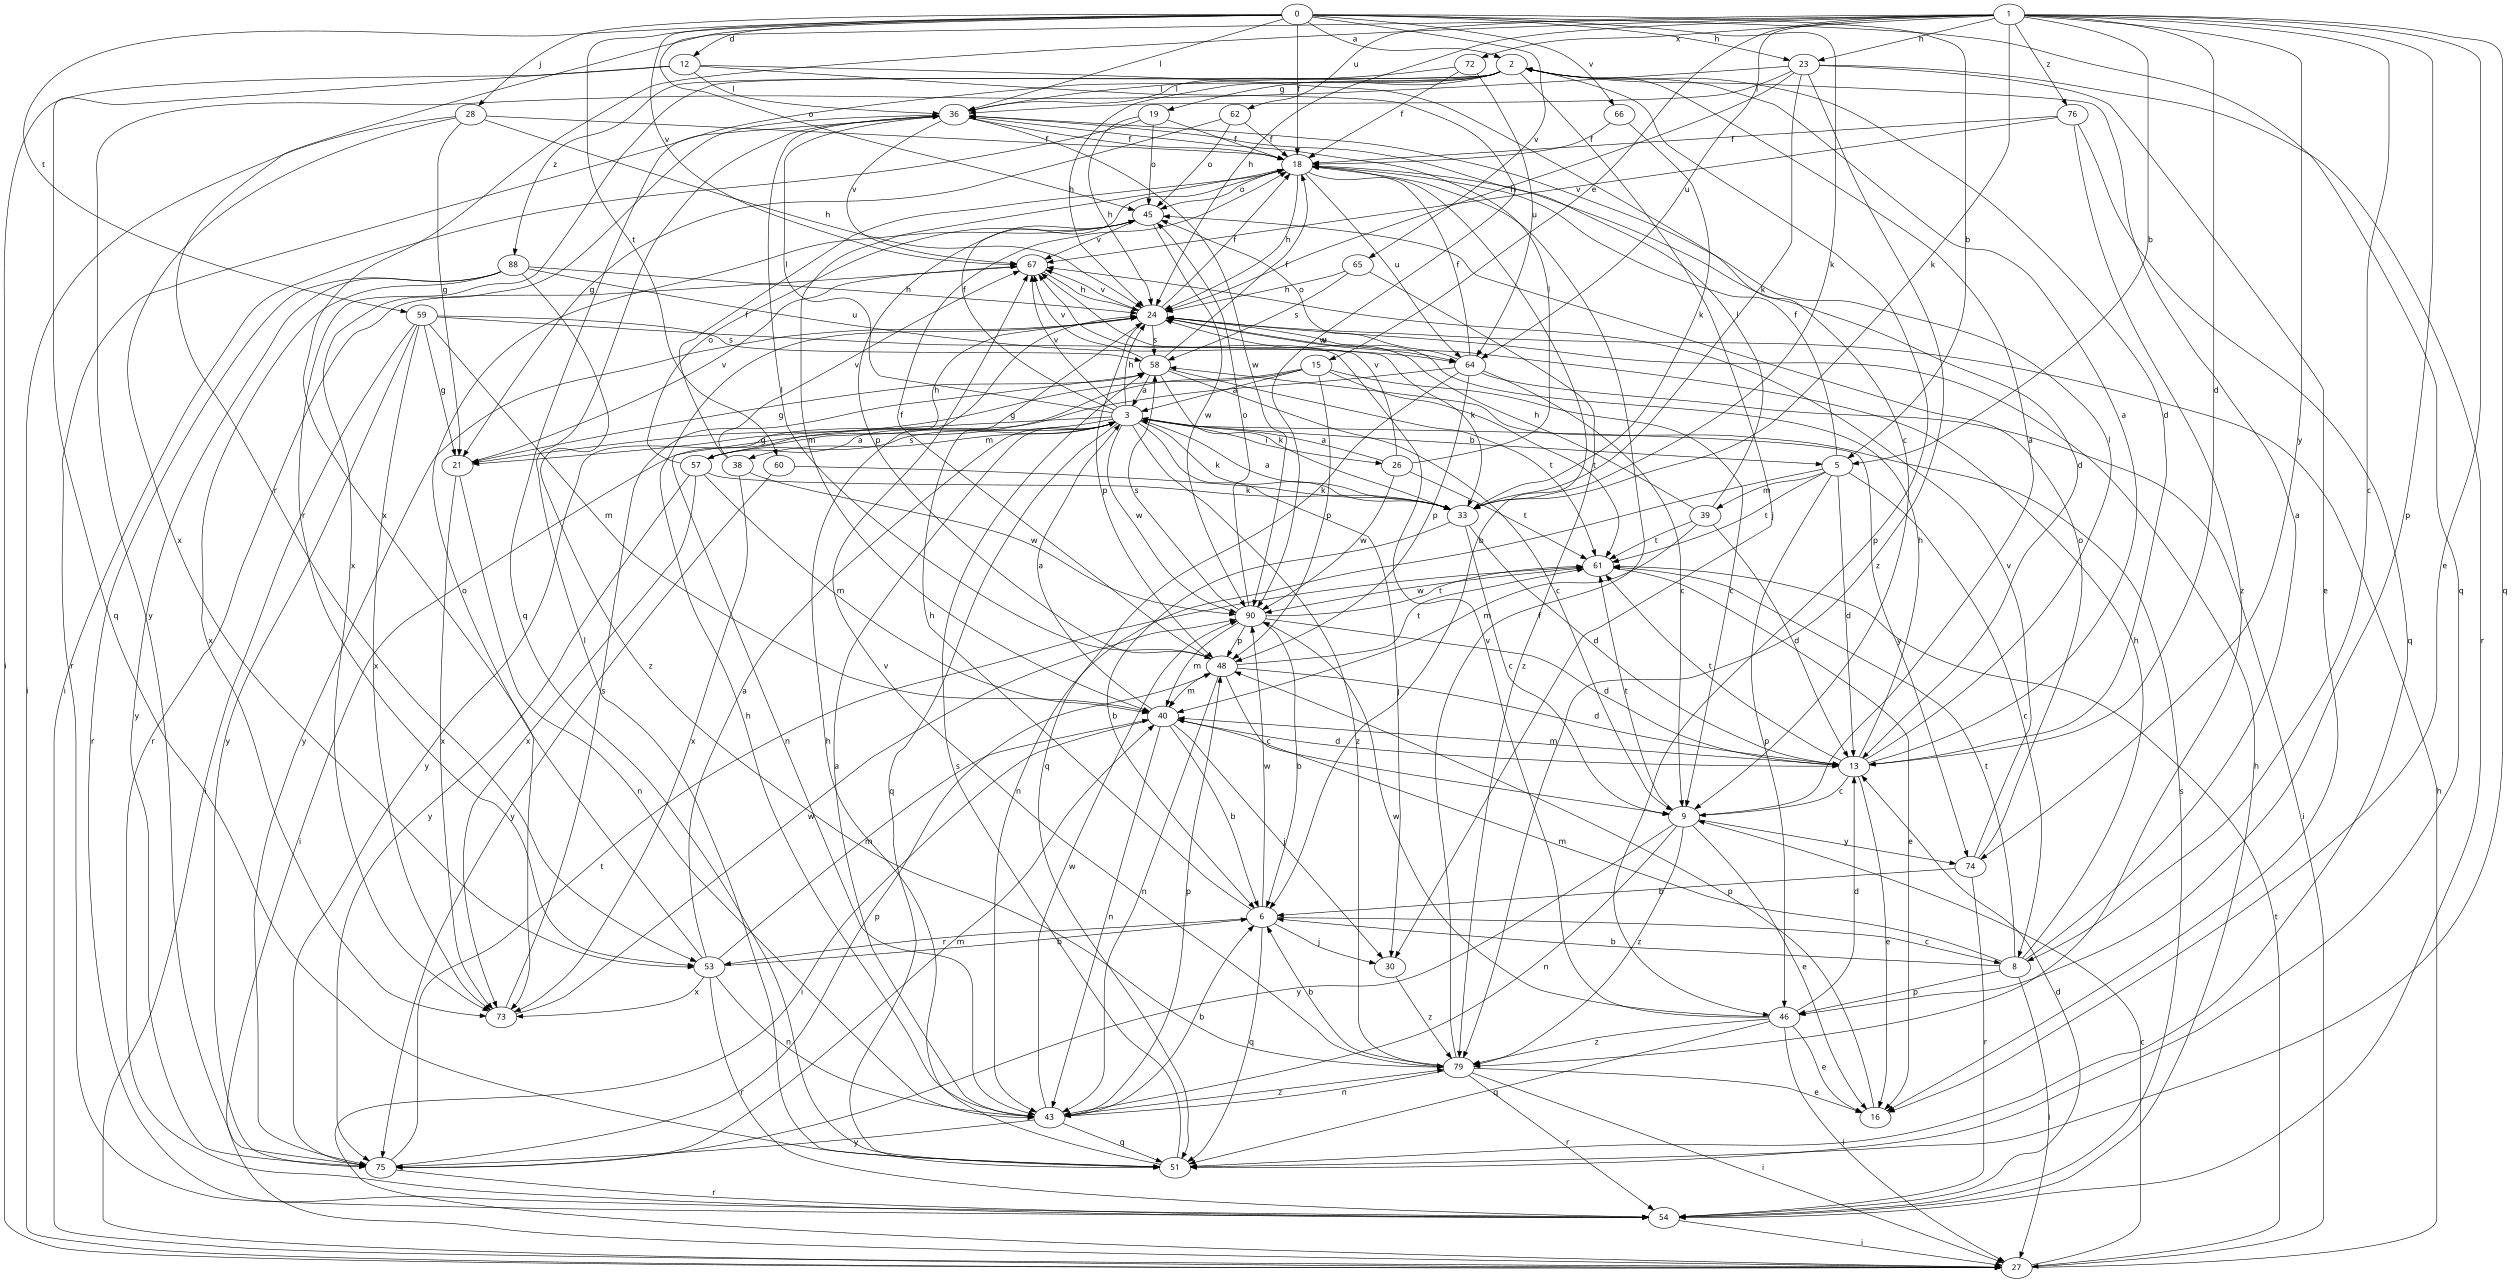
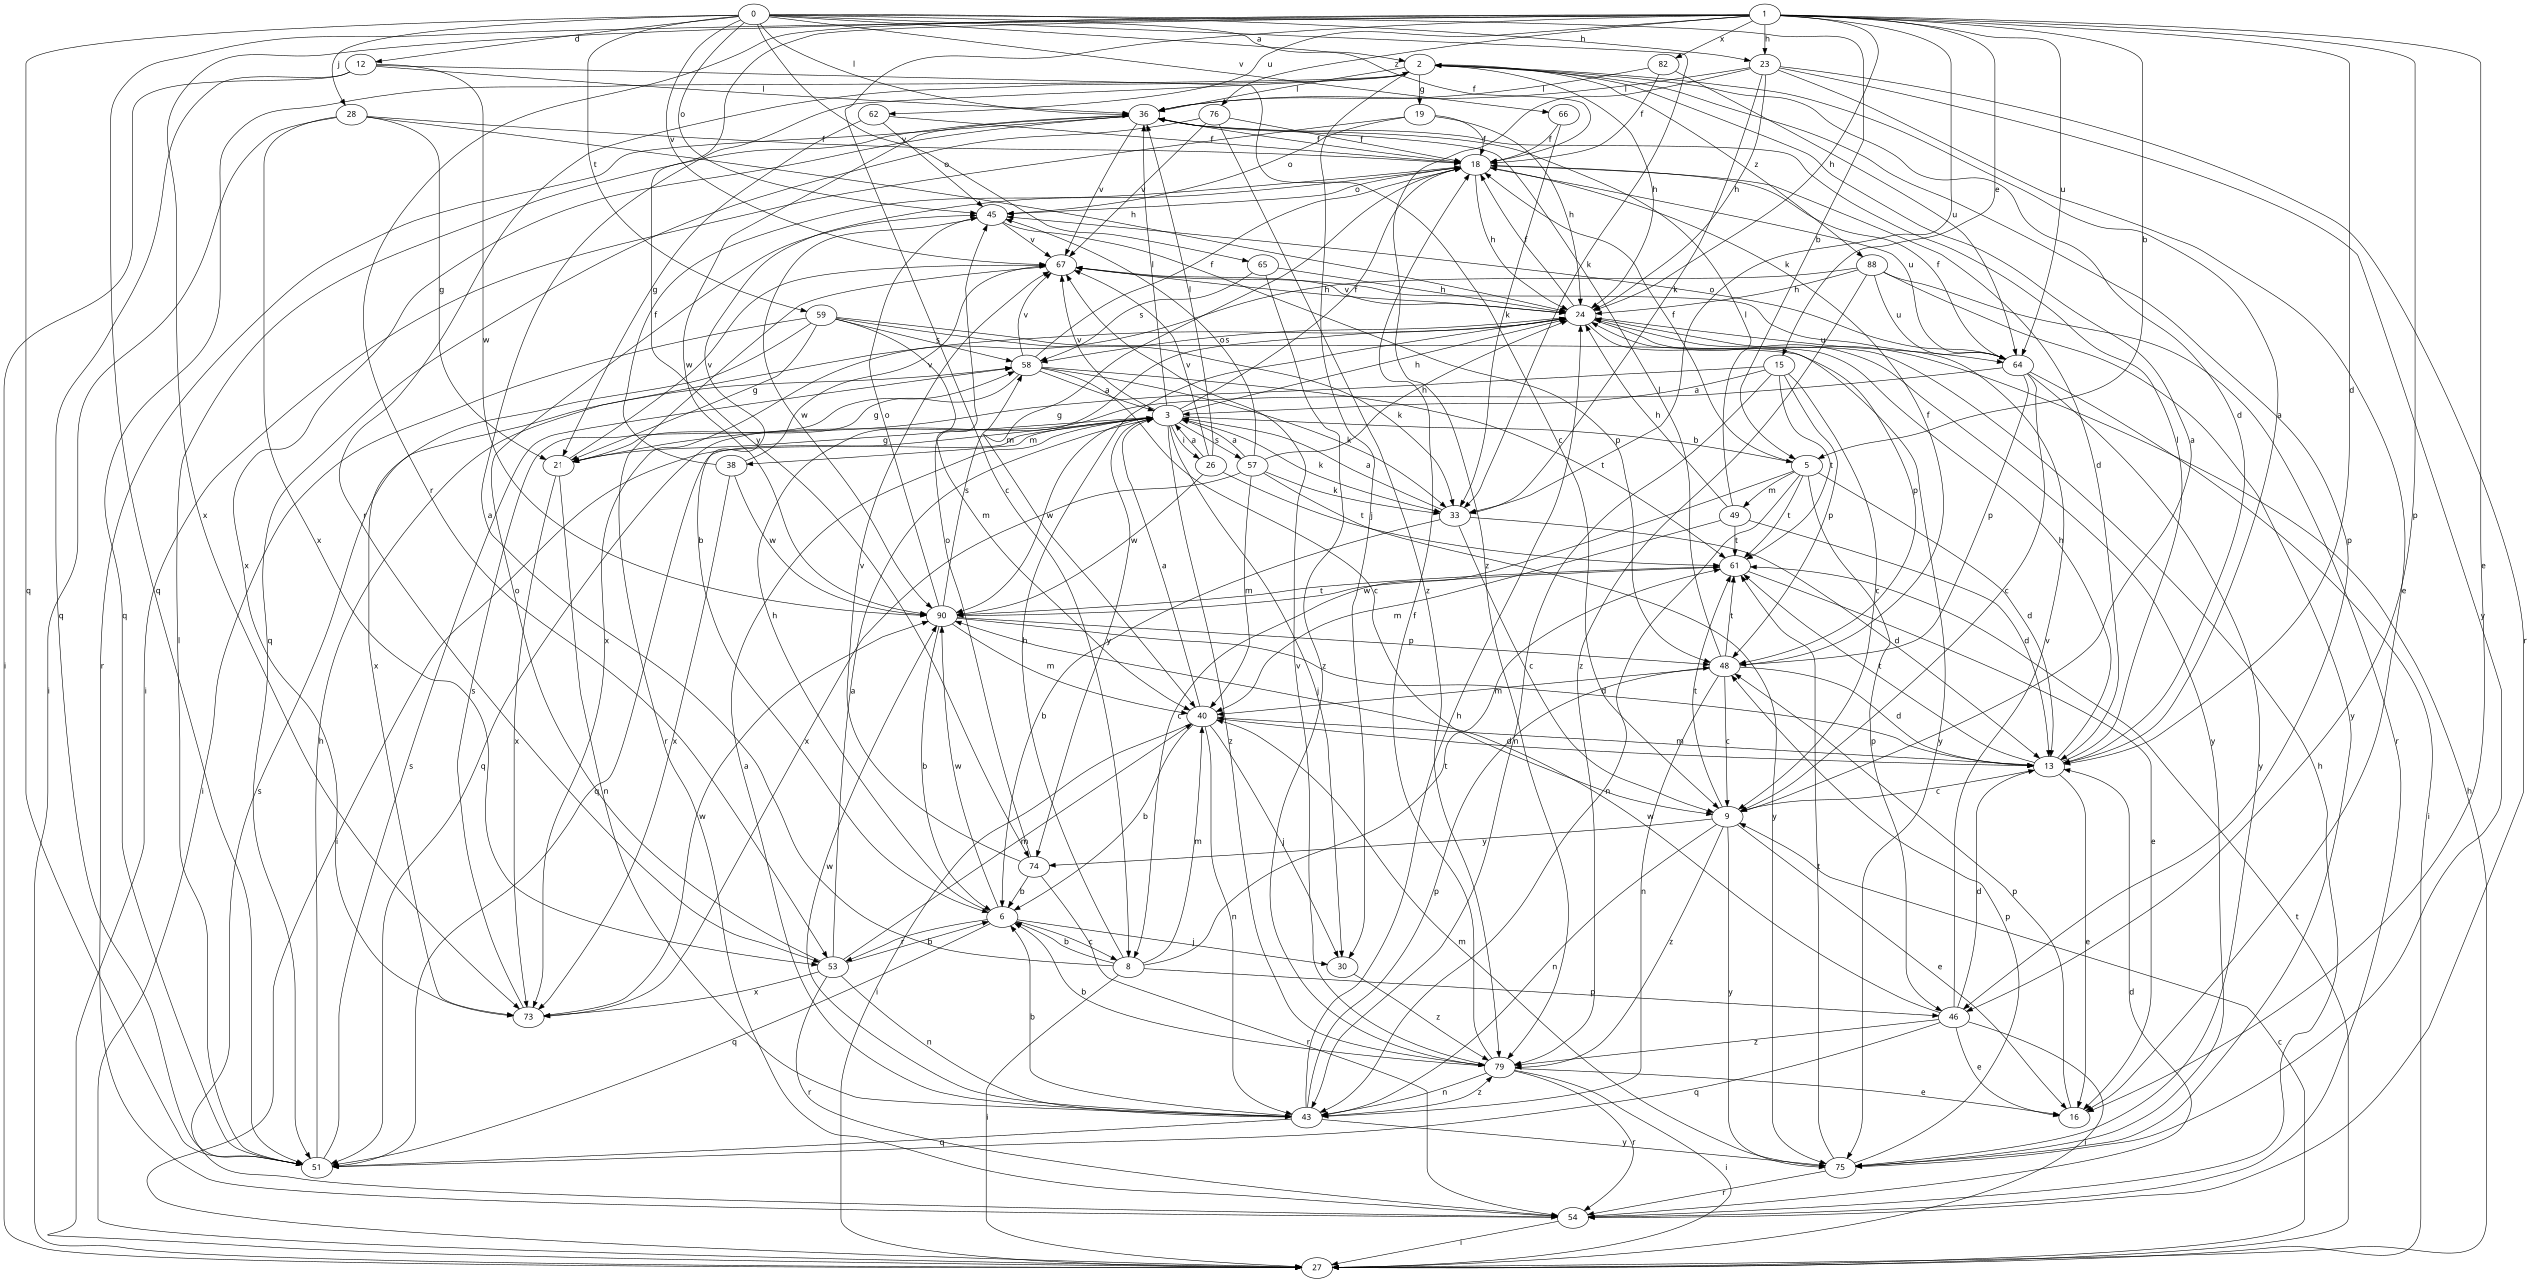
node "72": label "72" -> "82"
node "60": removed
node "39": label "39" -> "49"
